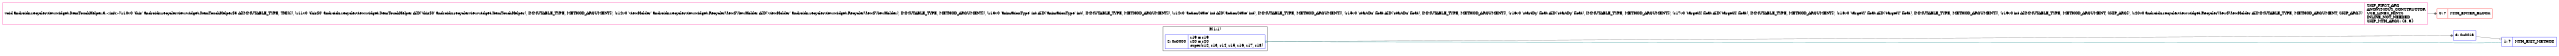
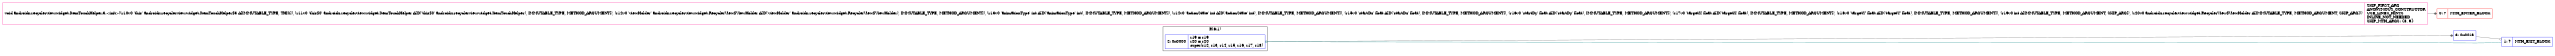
cluster "R(1:1)": label "R(1:1)" -> "R(6:1)"
node "1: ?": text "MTH_EXIT_METHOD" -> "MTH_EXIT_BLOCK"
